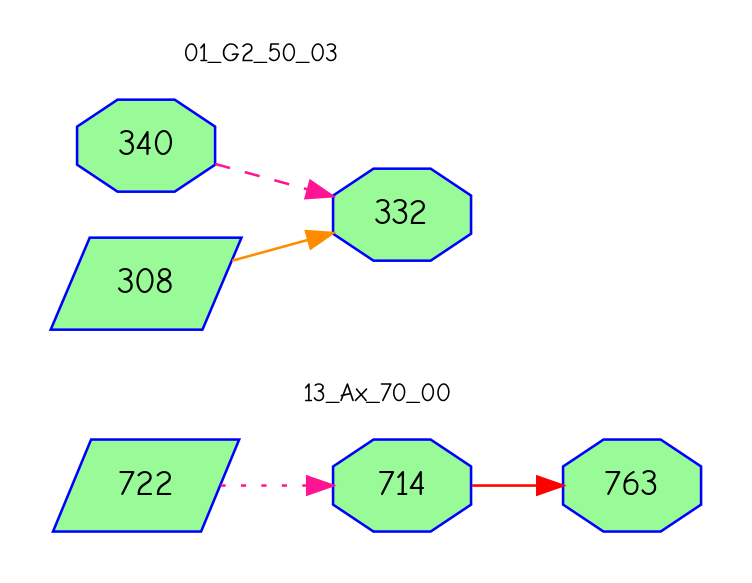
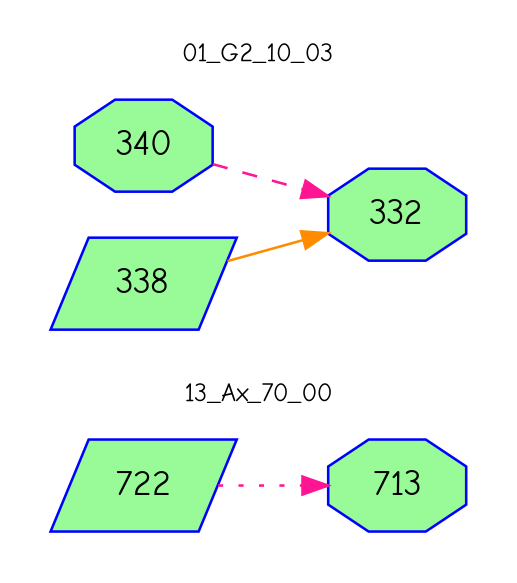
cluster "01_G2_50_03": label "01_G2_50_03" -> "01_G2_10_03"
node "308": label "308" -> "338"
node "714": label "714" -> "713"
node "763": removed
